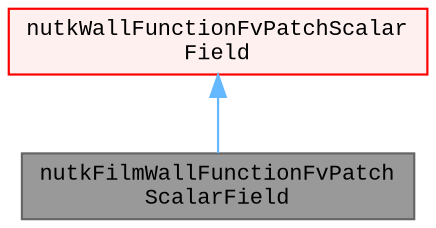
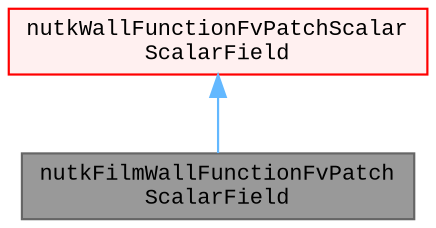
node "nutkWallFunctionFvPatchScalar Field": label "nutkWallFunctionFvPatchScalar Field" -> "nutkWallFunctionFvPatchScalar ScalarField"
